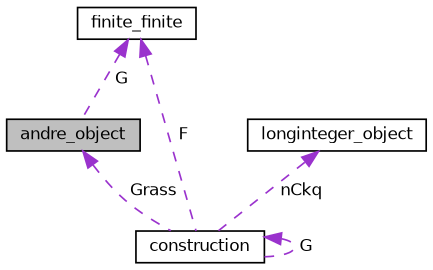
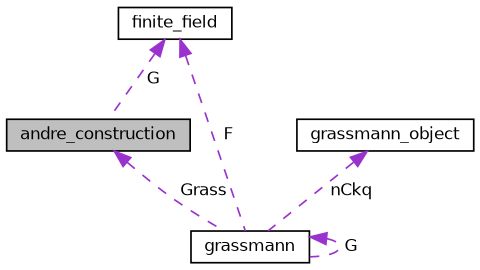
node "finite_finite": label "finite_finite" -> "finite_field"
node "andre_object": label "andre_object" -> "andre_construction"
node "longinteger_object": label "longinteger_object" -> "grassmann_object"
node "construction": label "construction" -> "grassmann"
